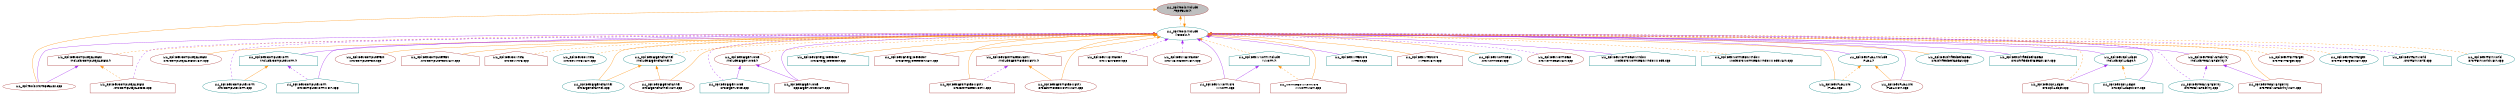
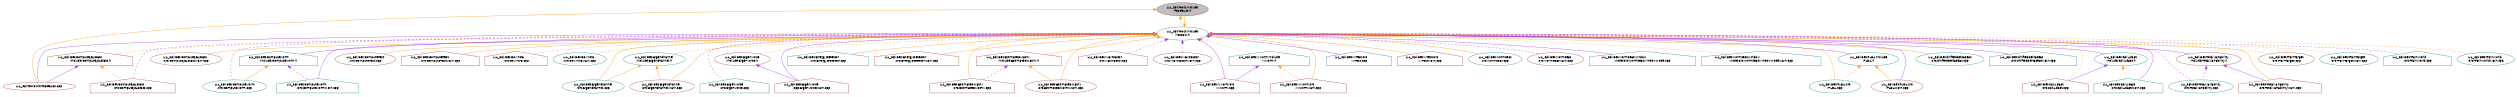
edge "LIA_SpkDet/EigenVoice /src/EigenVoice.cpp" -> "LIA_SpkDet/EigenVoice /include/EigenVoice.h": removed
node "LIA_NormFeat/IvNorm/src /IvNormMain.cpp": label "LIA_NormFeat/IvNorm/src /IvNormMain.cpp" -> "LIA_SpkDet/IvNorm/src /IvNormMain.cpp"
